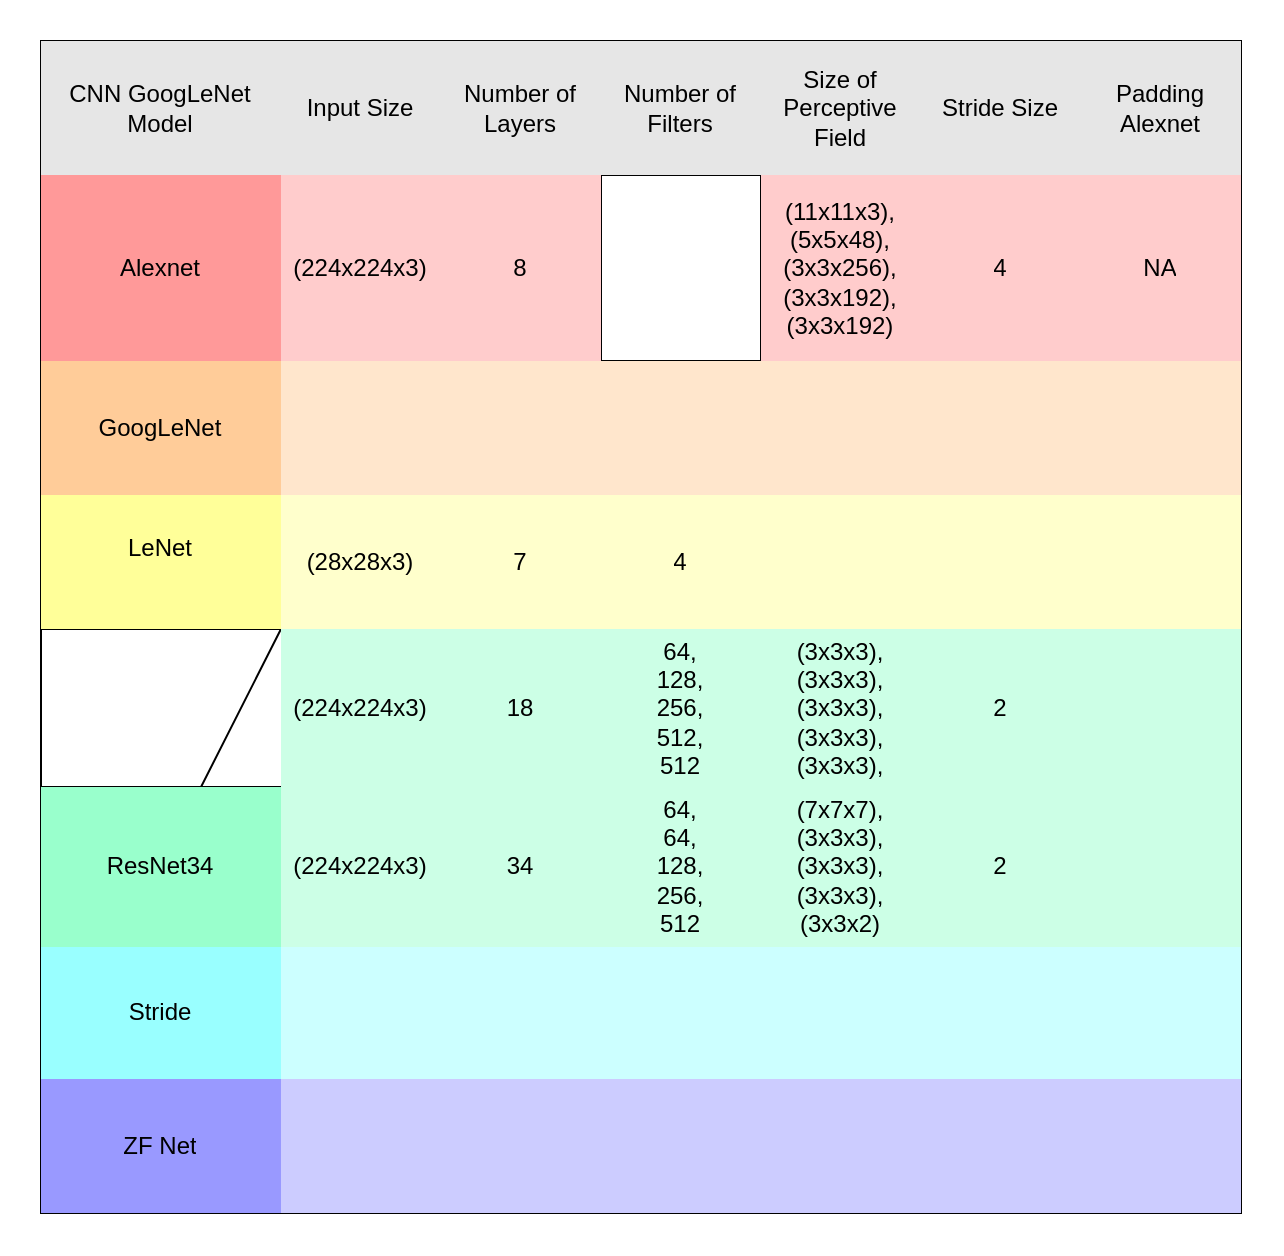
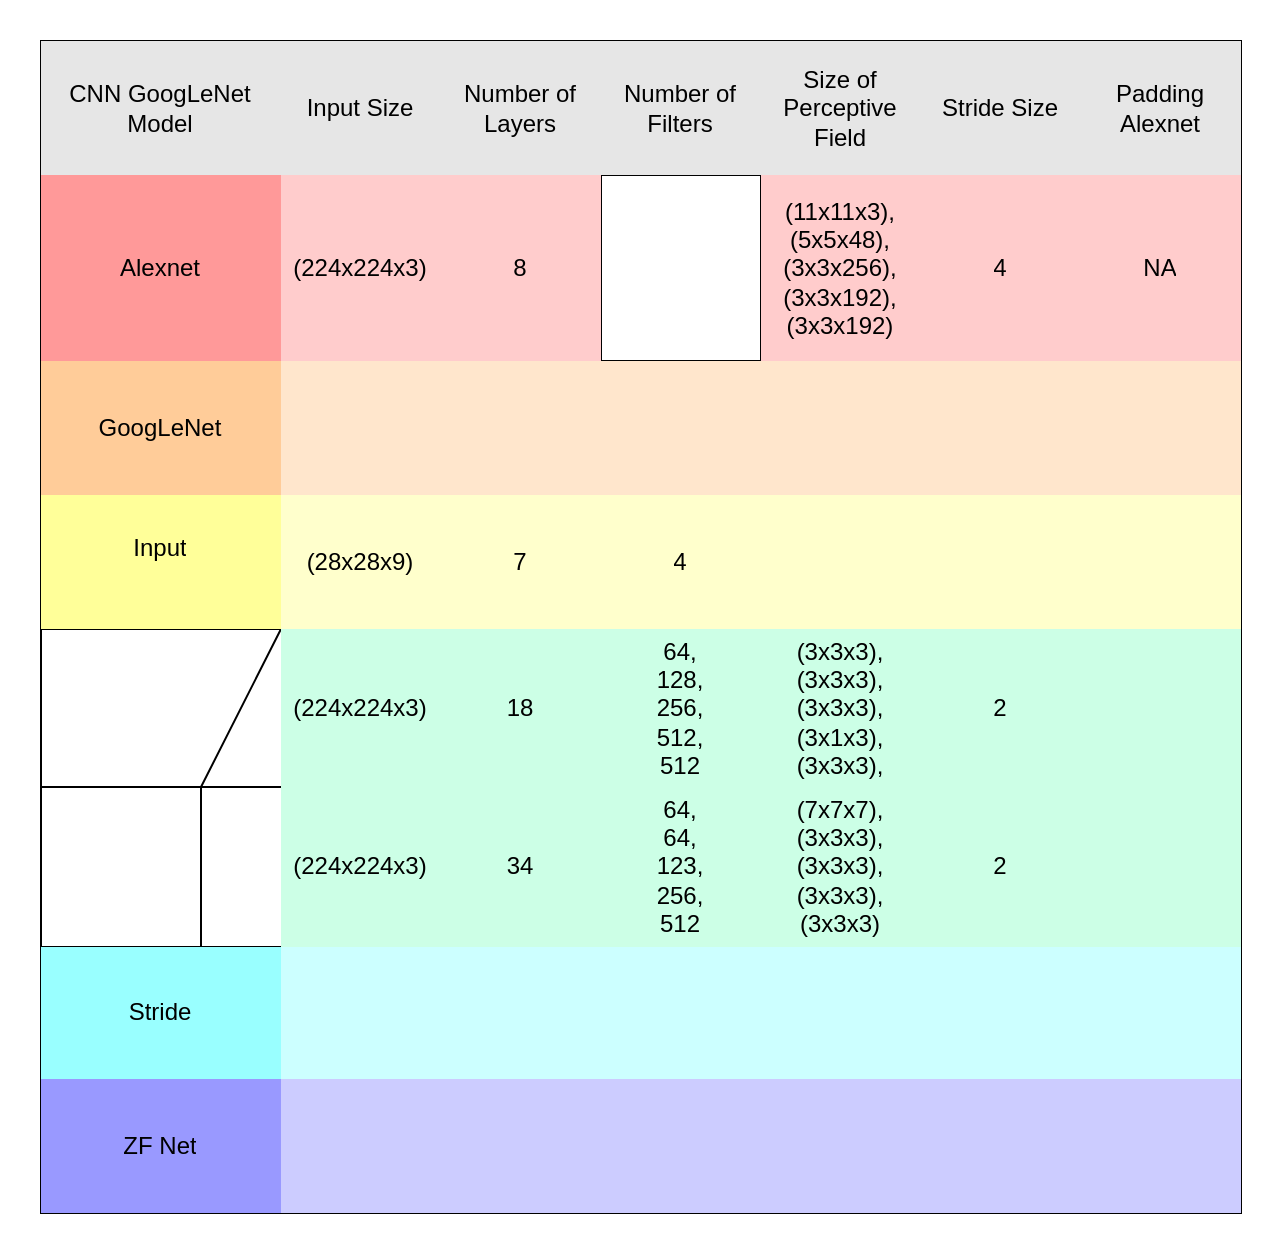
node "LeNet": label "LeNet" -> "Input"
node "(28x28x3)": label "(28x28x3)" -> "(28x28x9)"
node "(3x3x3), (3x3x3), (3x3x3), (3x3x3), (3x3x3),": label "(3x3x3), (3x3x3), (3x3x3), (3x3x3), (3x3x3)," -> "(3x3x3), (3x3x3), (3x3x3), (3x1x3), (3x3x3),"
node "ResNet34": removed
node "64, 64, 128, 256, 512": label "64, 64, 128, 256, 512" -> "64, 64, 123, 256, 512"
node "(7x7x7), (3x3x3), (3x3x3), (3x3x3), (3x3x2)": label "(7x7x7), (3x3x3), (3x3x3), (3x3x3), (3x3x2)" -> "(7x7x7), (3x3x3), (3x3x3), (3x3x3), (3x3x3)"
